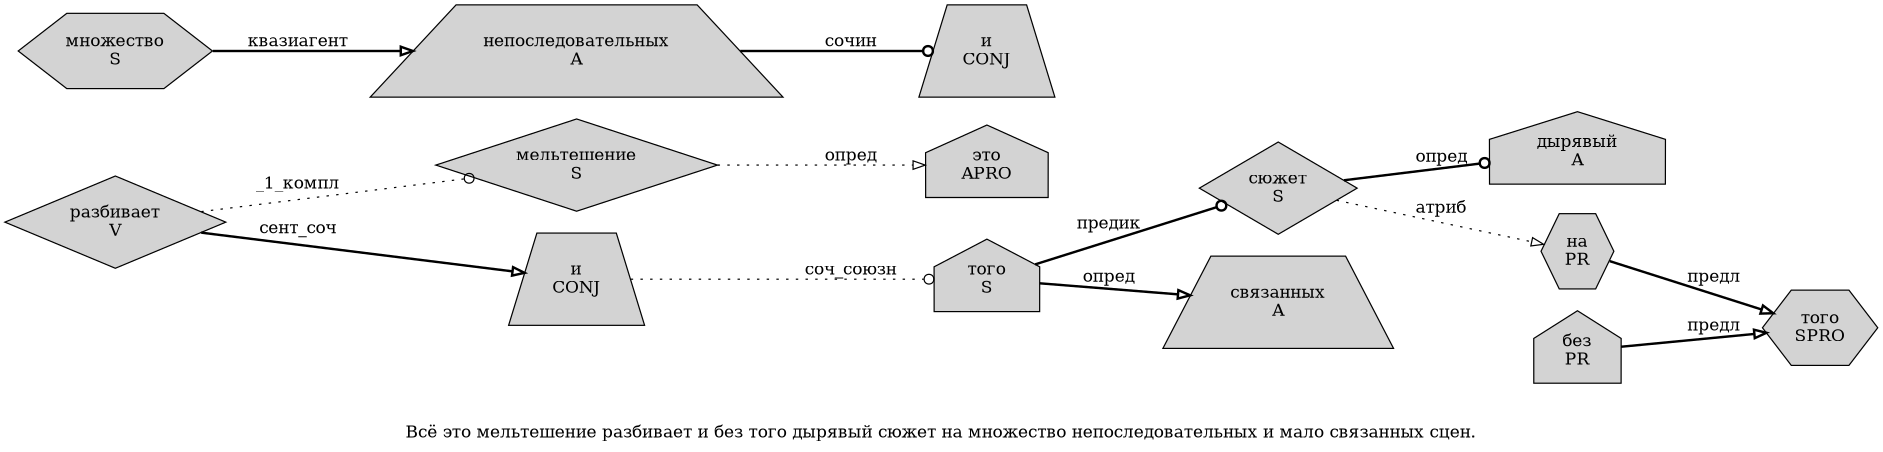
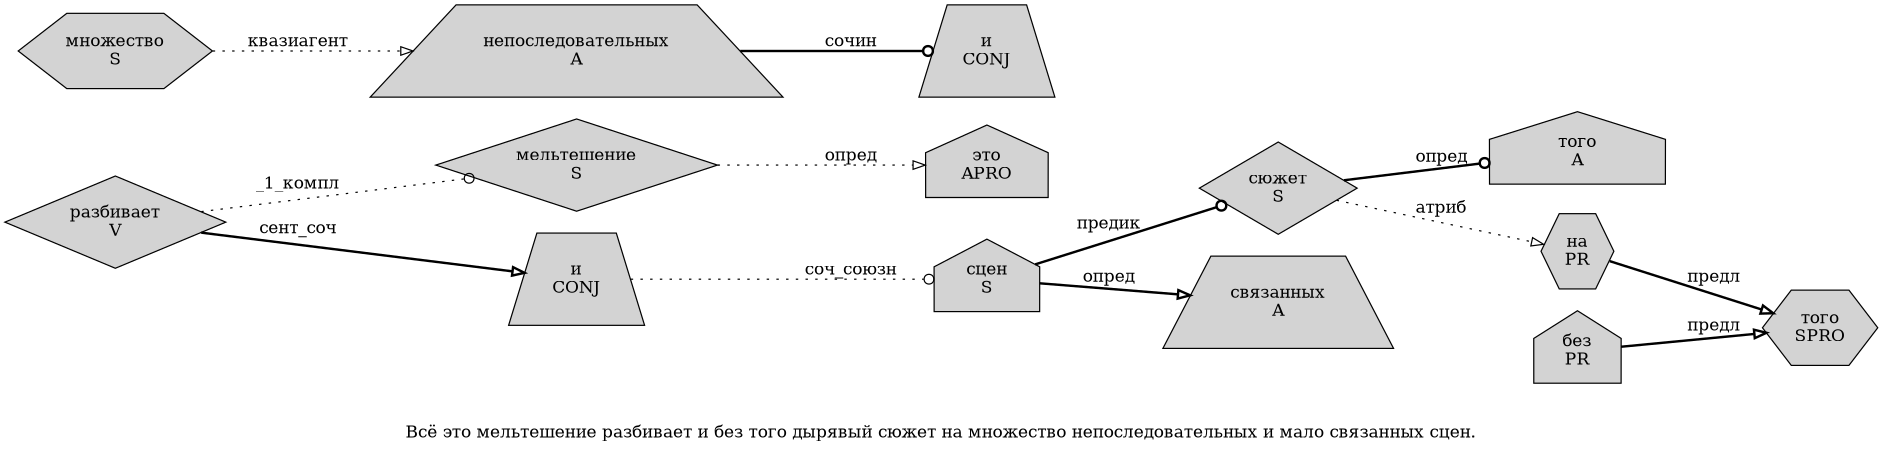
edge "множество S" -> "непоследовательных A": style bold -> dotted
node "дырявый A": label "дырявый A" -> "того A"
node "того S": label "того S" -> "сцен S"
